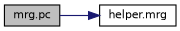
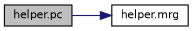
node "mrg.pc": label "mrg.pc" -> "helper.pc"
